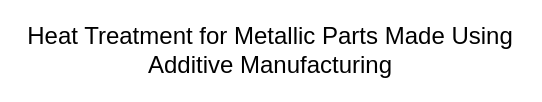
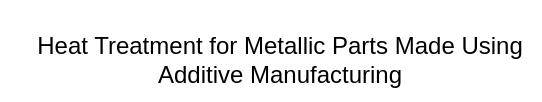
node "Heat Treatment for Metallic Parts Made Using Additive Manufacturing": moved (271, 51) -> (281, 61)
